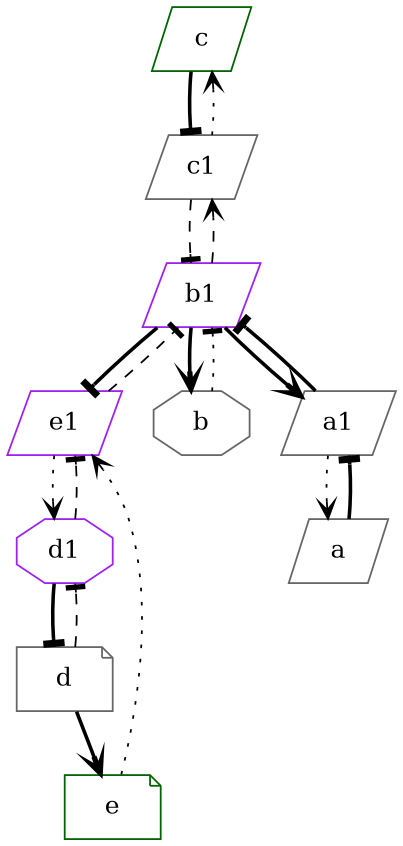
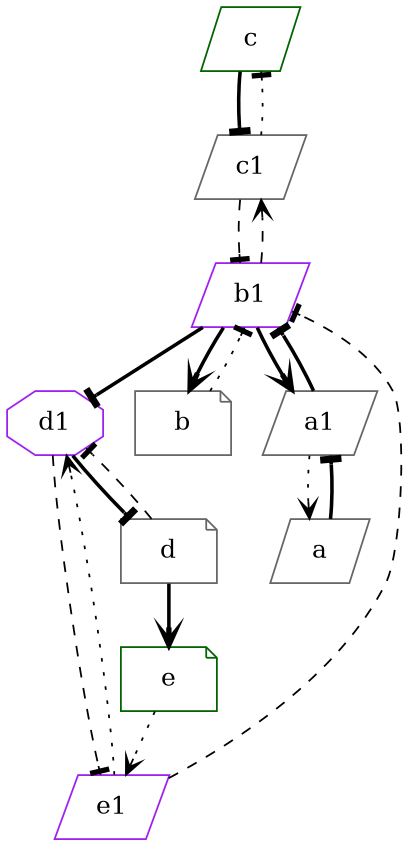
edge "c1" -> "c": arrowhead vee -> tee
edge "b1" -> "e1": now "b1" -> "d1"
node "b": shape octagon -> note
